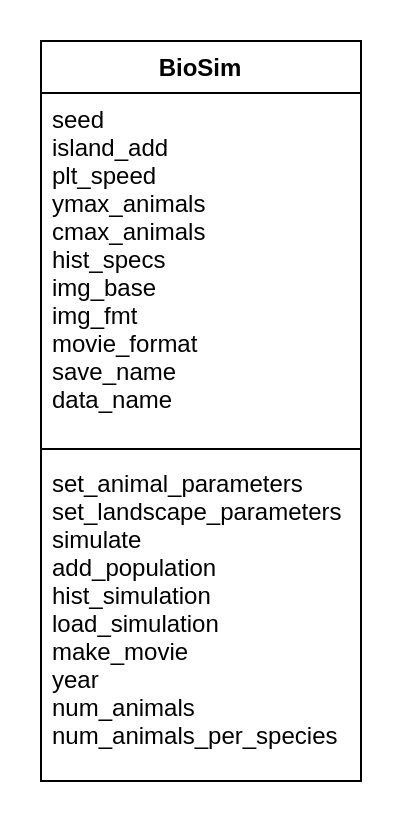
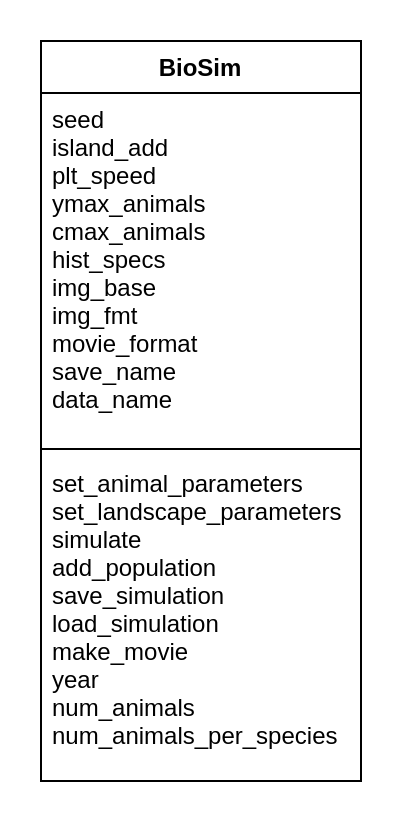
node "set_animal_parameters set_landscape_parameters simulate add_population hist_simulation load_simulation make_movie year num_animals num_animals_per_species": label "set_animal_parameters set_landscape_parameters simulate add_population hist_simulation load_simulation make_movie year num_animals num_animals_per_species" -> "set_animal_parameters set_landscape_parameters simulate add_population save_simulation load_simulation make_movie year num_animals num_animals_per_species"
